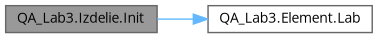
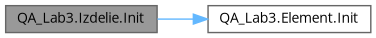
node "QA_Lab3.Element.Lab": label "QA_Lab3.Element.Lab" -> "QA_Lab3.Element.Init"
